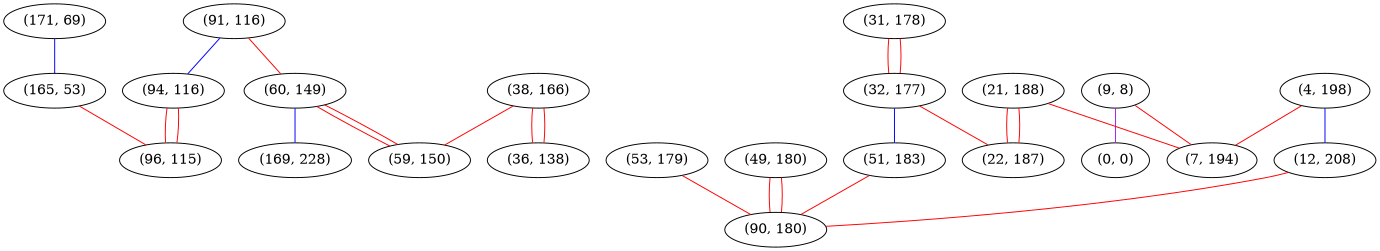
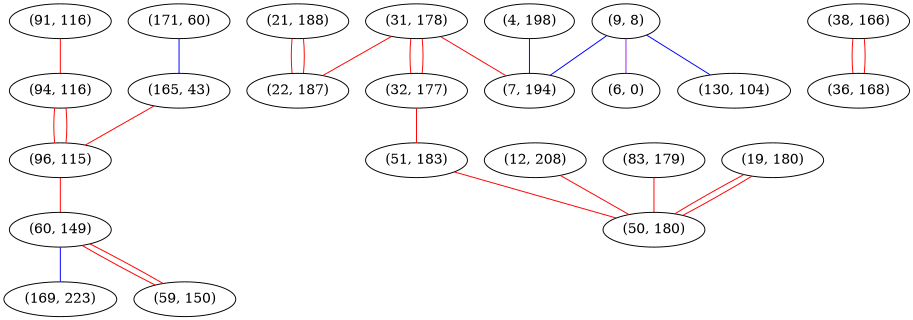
node "(171, 69)": label "(171, 69)" -> "(171, 60)"
edge "(91, 116)" -- "(94, 116)": color blue -> red
edge "(91, 116)" -- "(60, 149)": now "(96, 115)" -- "(60, 149)"
node "(165, 53)": label "(165, 53)" -> "(165, 43)"
node "(130, 104)": added
edge "(21, 188)" -- "(7, 194)": now "(31, 178)" -- "(7, 194)"
edge "(38, 166)" -- "(59, 150)": removed
edge "(32, 177)" -- "(22, 187)": now "(31, 178)" -- "(22, 187)"
edge "(9, 8)" -- "(7, 194)": color red -> blue
edge "(4, 198)" -- "(7, 194)": color red -> blue
edge "(32, 177)" -- "(51, 183)": color blue -> red
edge "(4, 198)" -- "(12, 208)": removed
node "(169, 228)": label "(169, 228)" -> "(169, 223)"
node "(36, 138)": label "(36, 138)" -> "(36, 168)"
node "(53, 179)": label "(53, 179)" -> "(83, 179)"
node "(49, 180)": label "(49, 180)" -> "(19, 180)"
node "(0, 0)": label "(0, 0)" -> "(6, 0)"
node "(90, 180)": label "(90, 180)" -> "(50, 180)"
